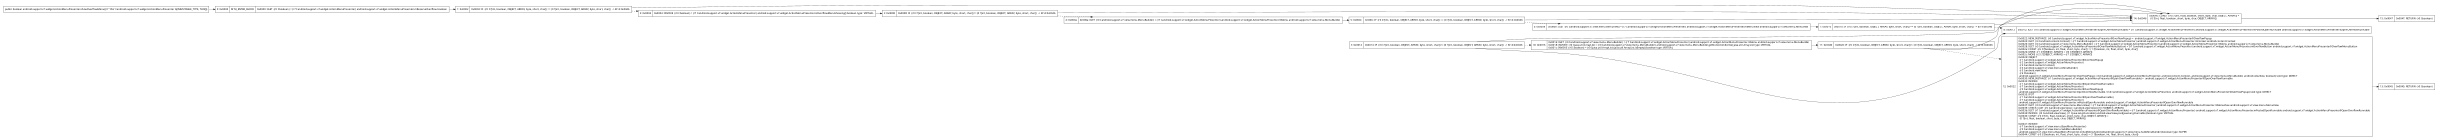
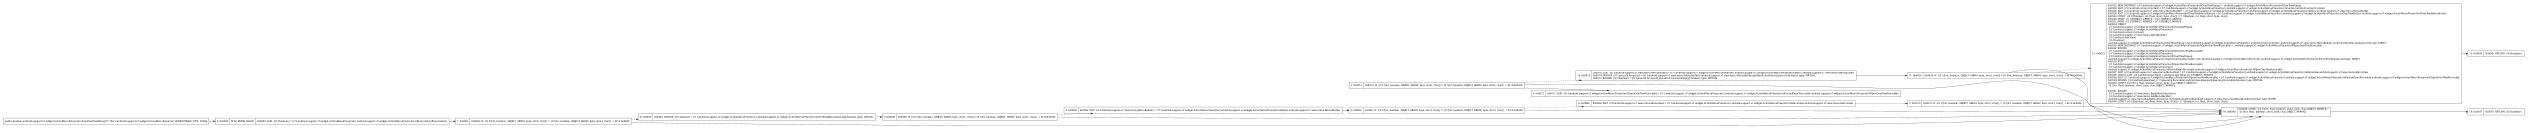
edge "7: 0x0010" -> "8: 0x0012": removed
